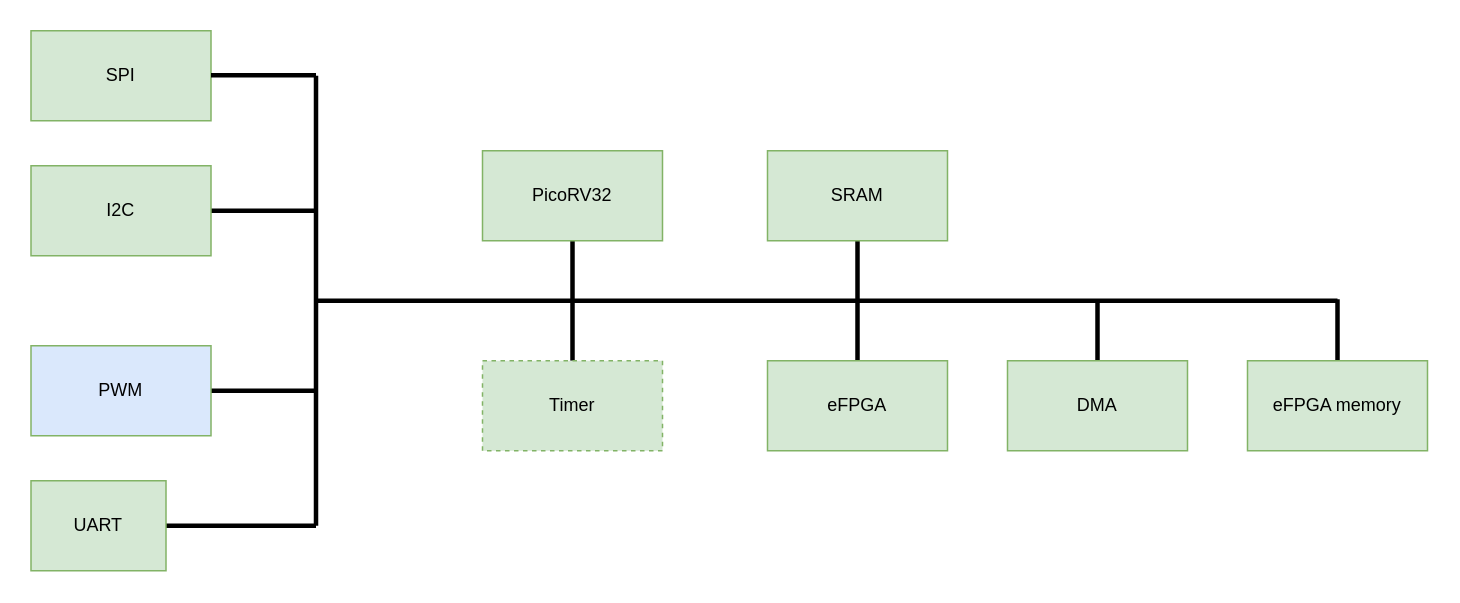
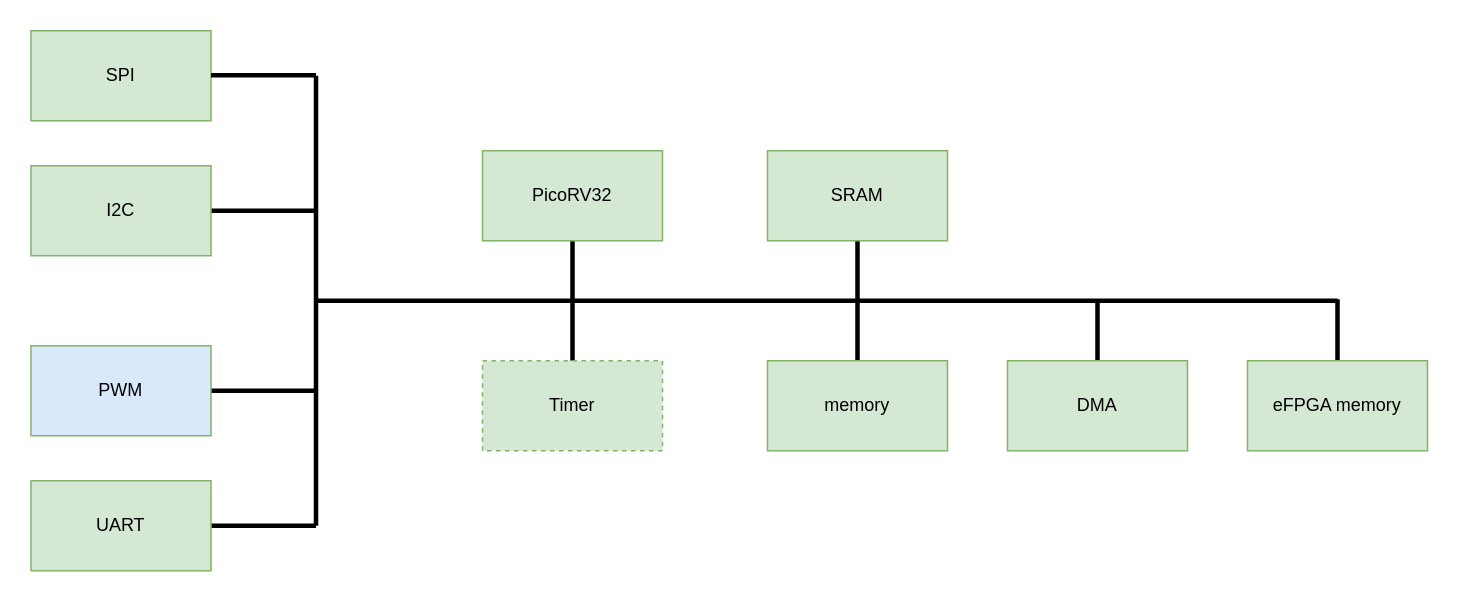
node "eFPGA": label "eFPGA" -> "memory"
node "UART": size 135x90 -> 180x90
